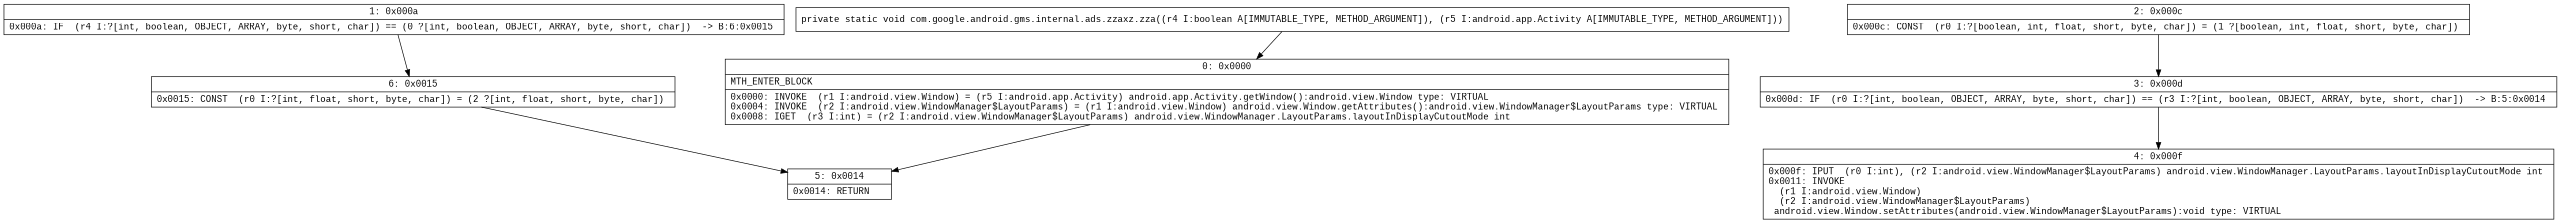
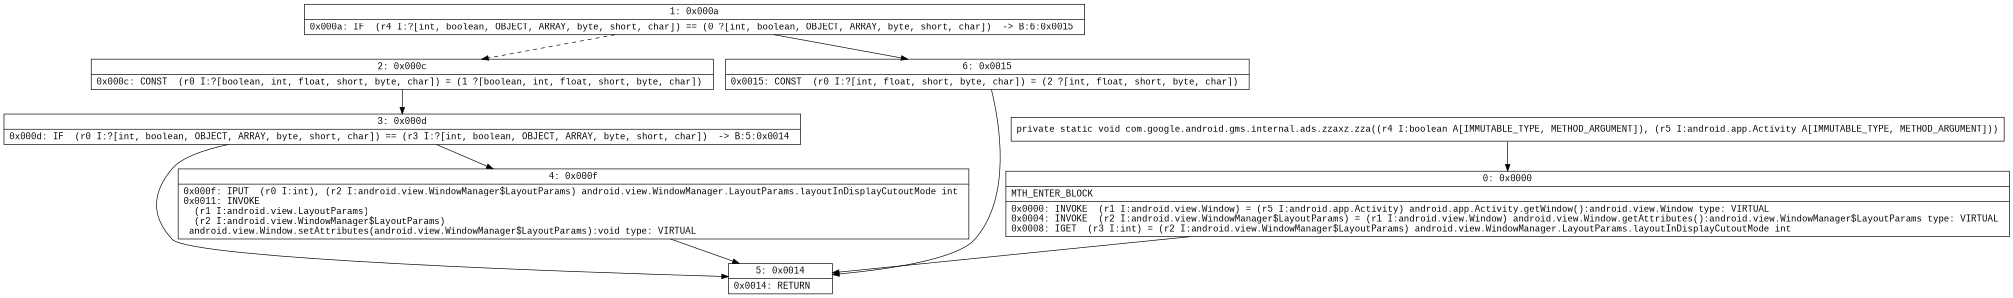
edge "1: 0x000a" -> "2: 0x000c": added
node "4: 0x000f": text "(r1 I:android.view.Window)" -> "(r1 I:android.view.LayoutParams)"
edge "4: 0x000f" -> "5: 0x0014": added
edge "3: 0x000d" -> "5: 0x0014": added
